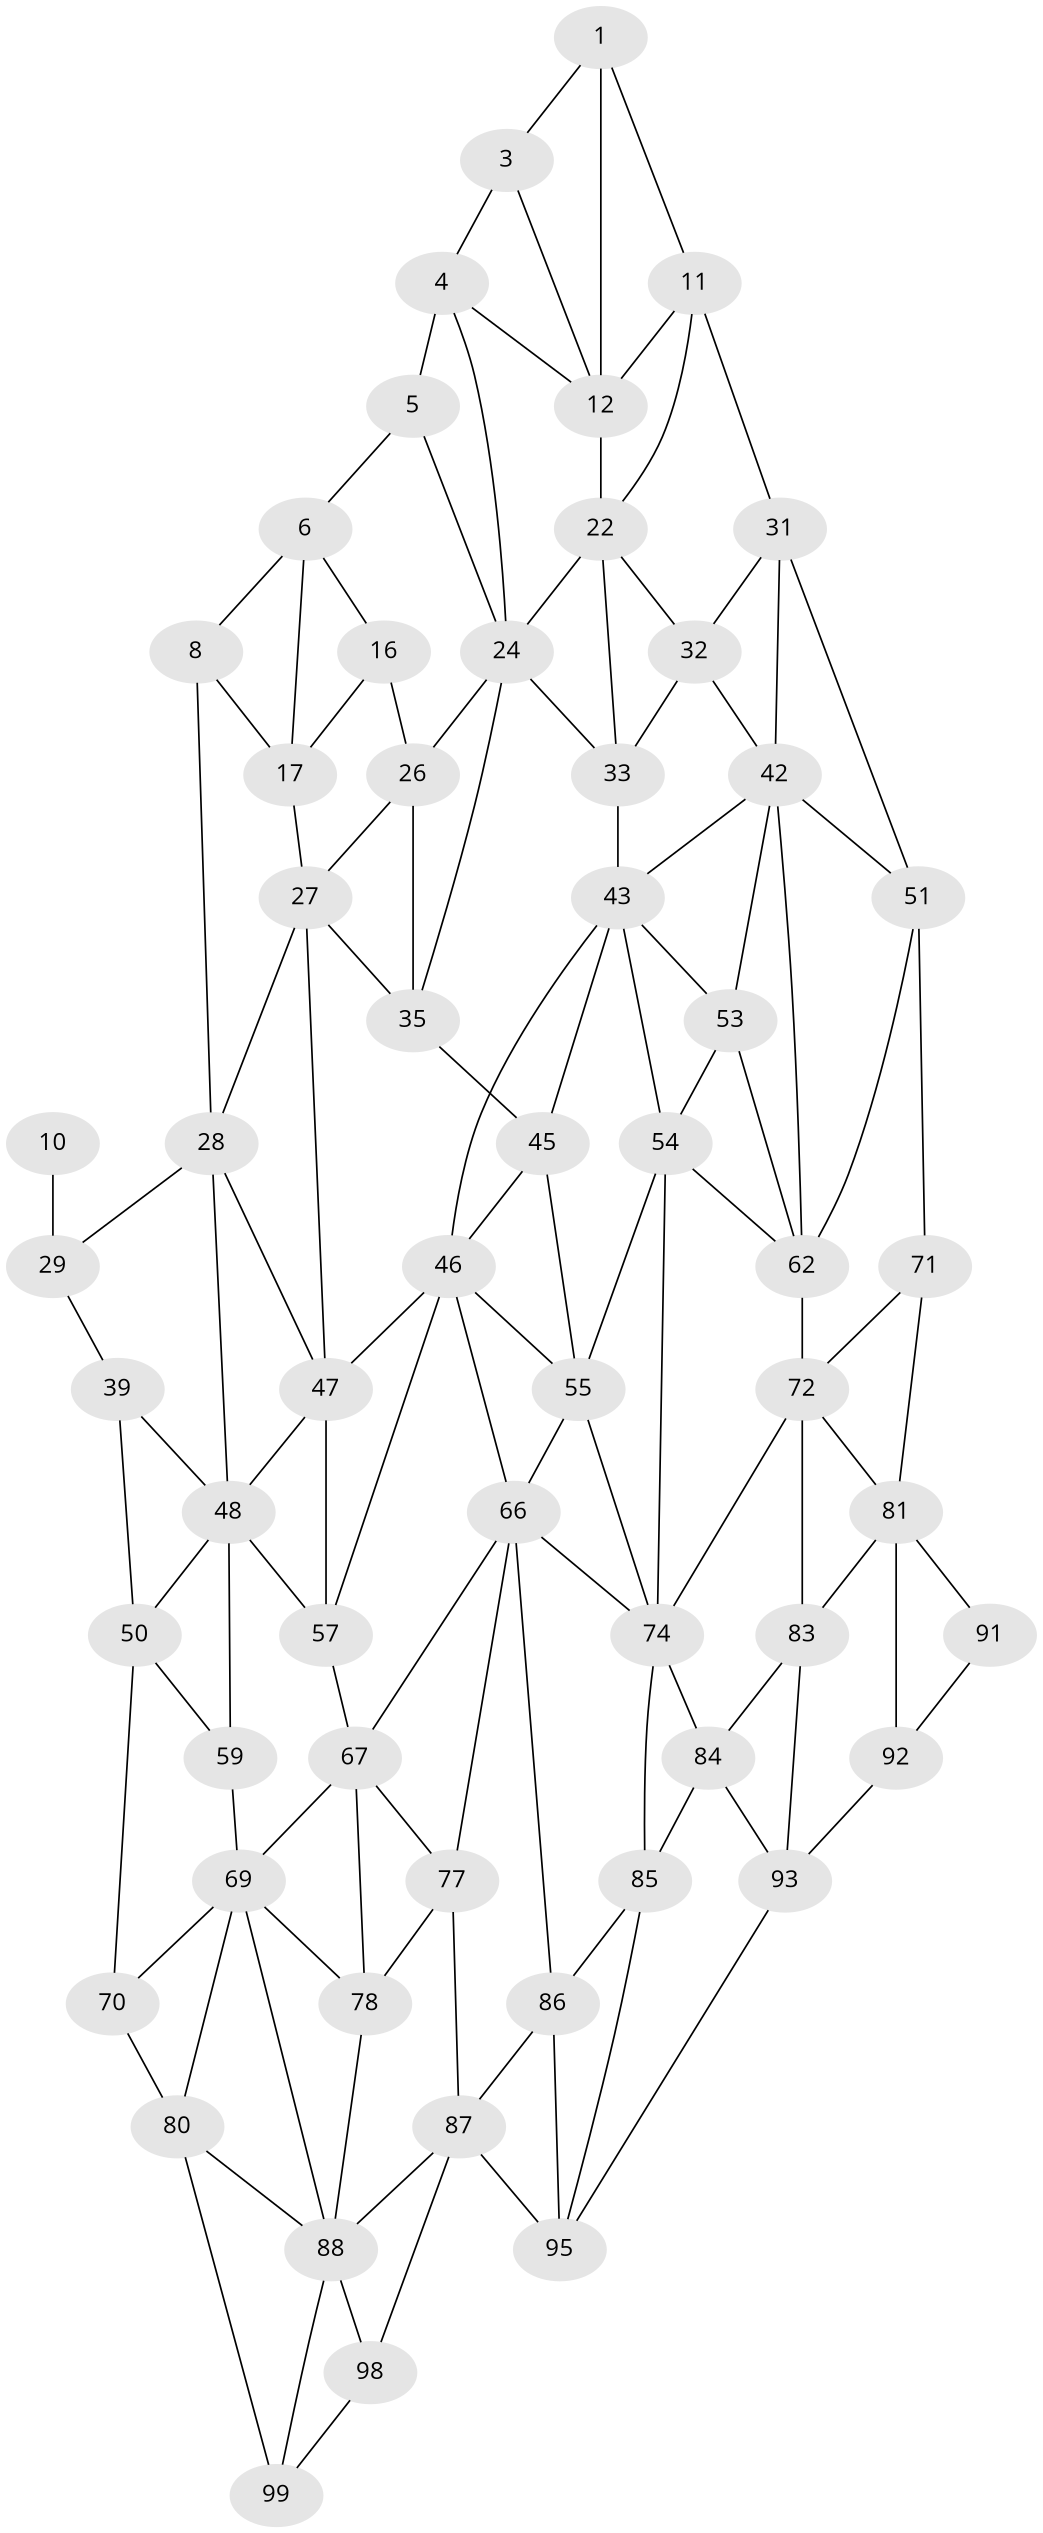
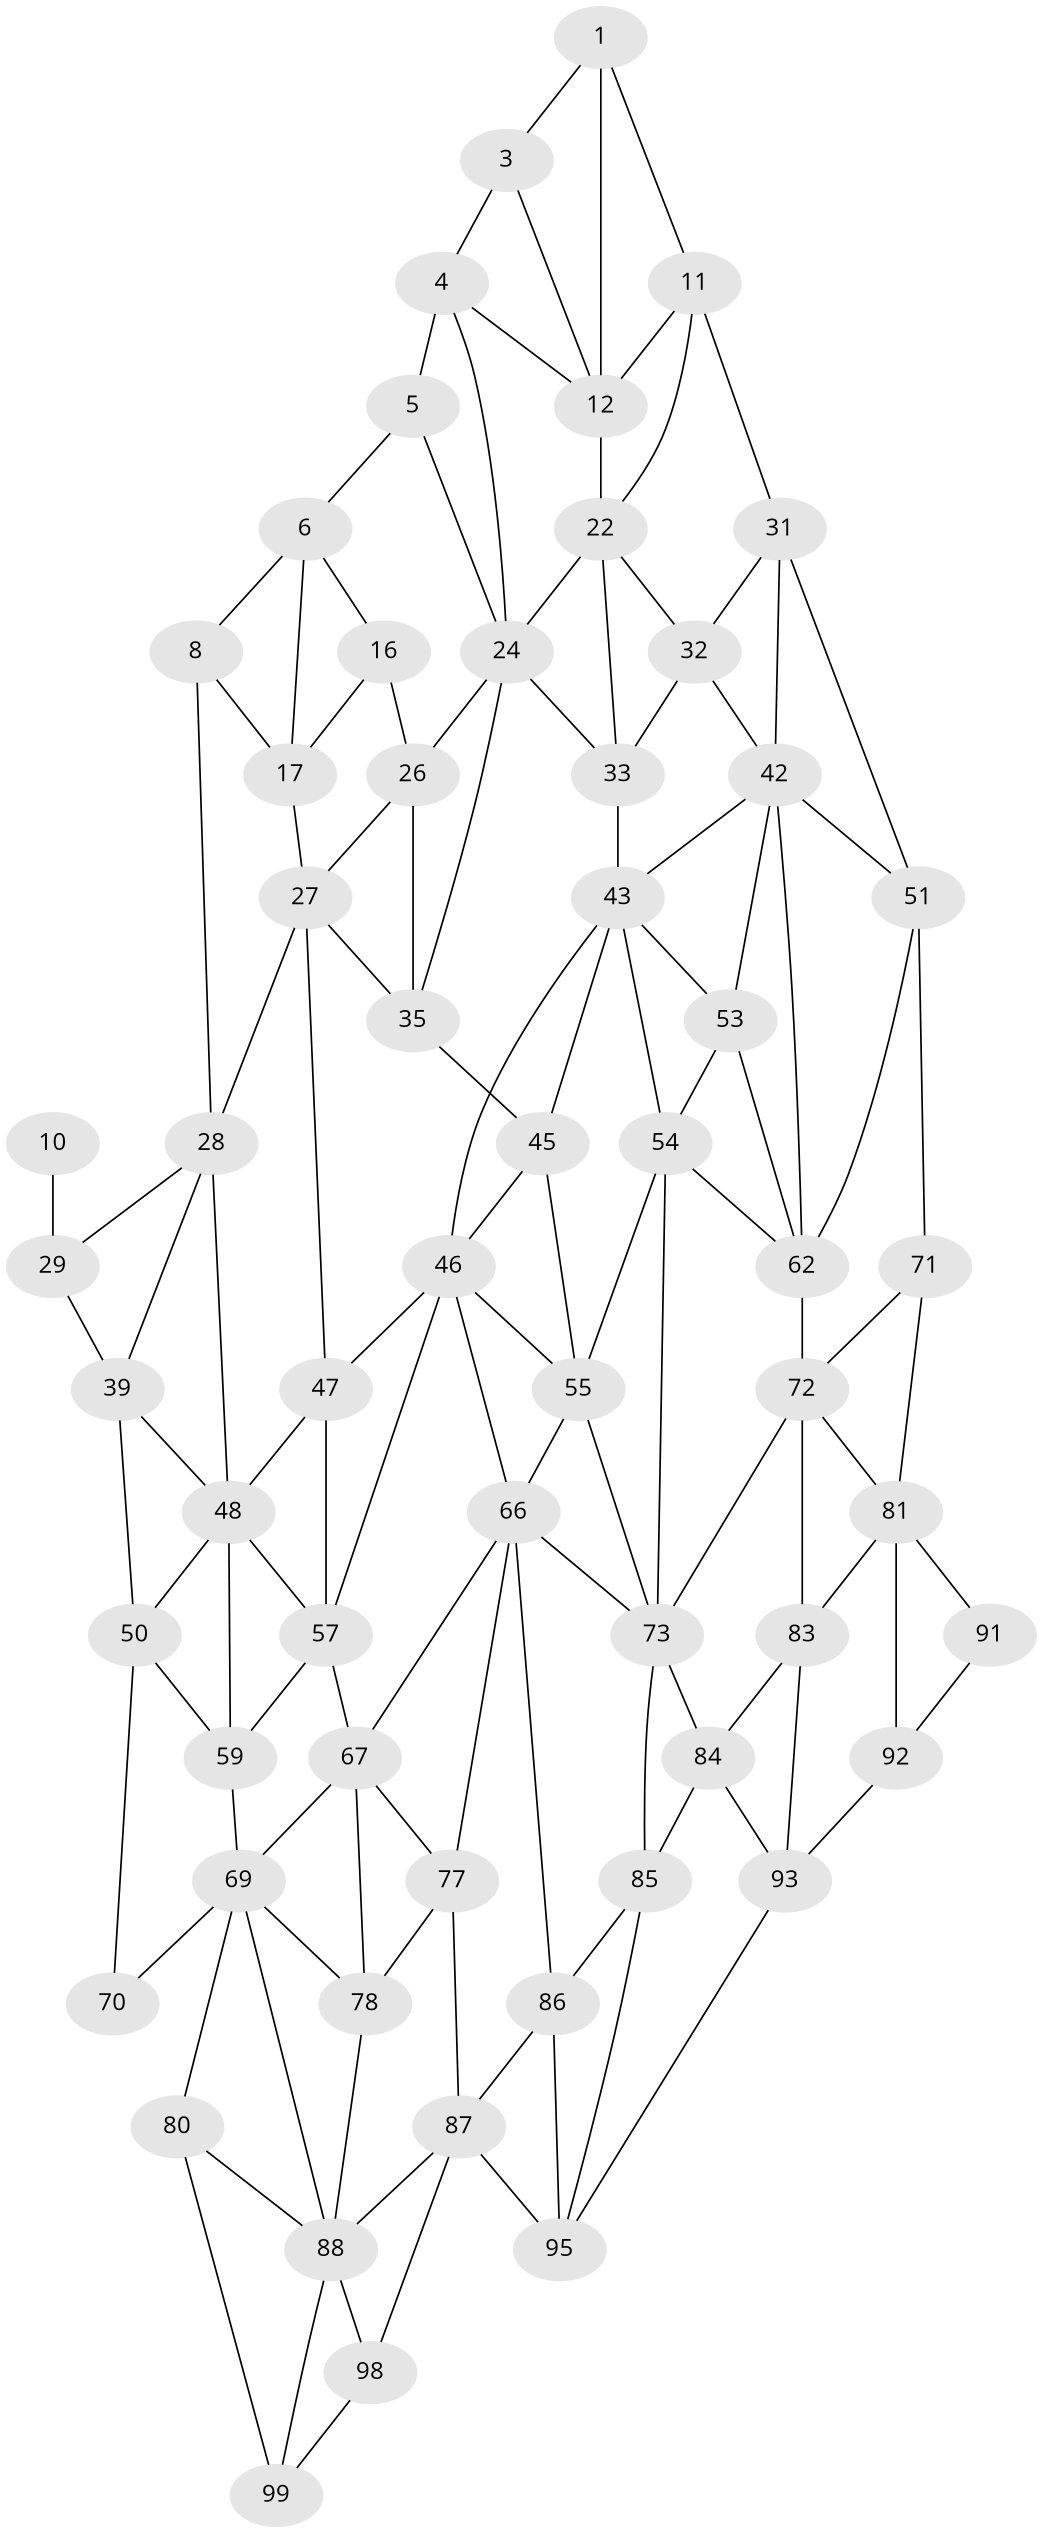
edge "28" -- "47": now "28" -- "39"
node "74": label "74" -> "73"
edge "57" -- "59": added
edge "70" -- "80": removed
